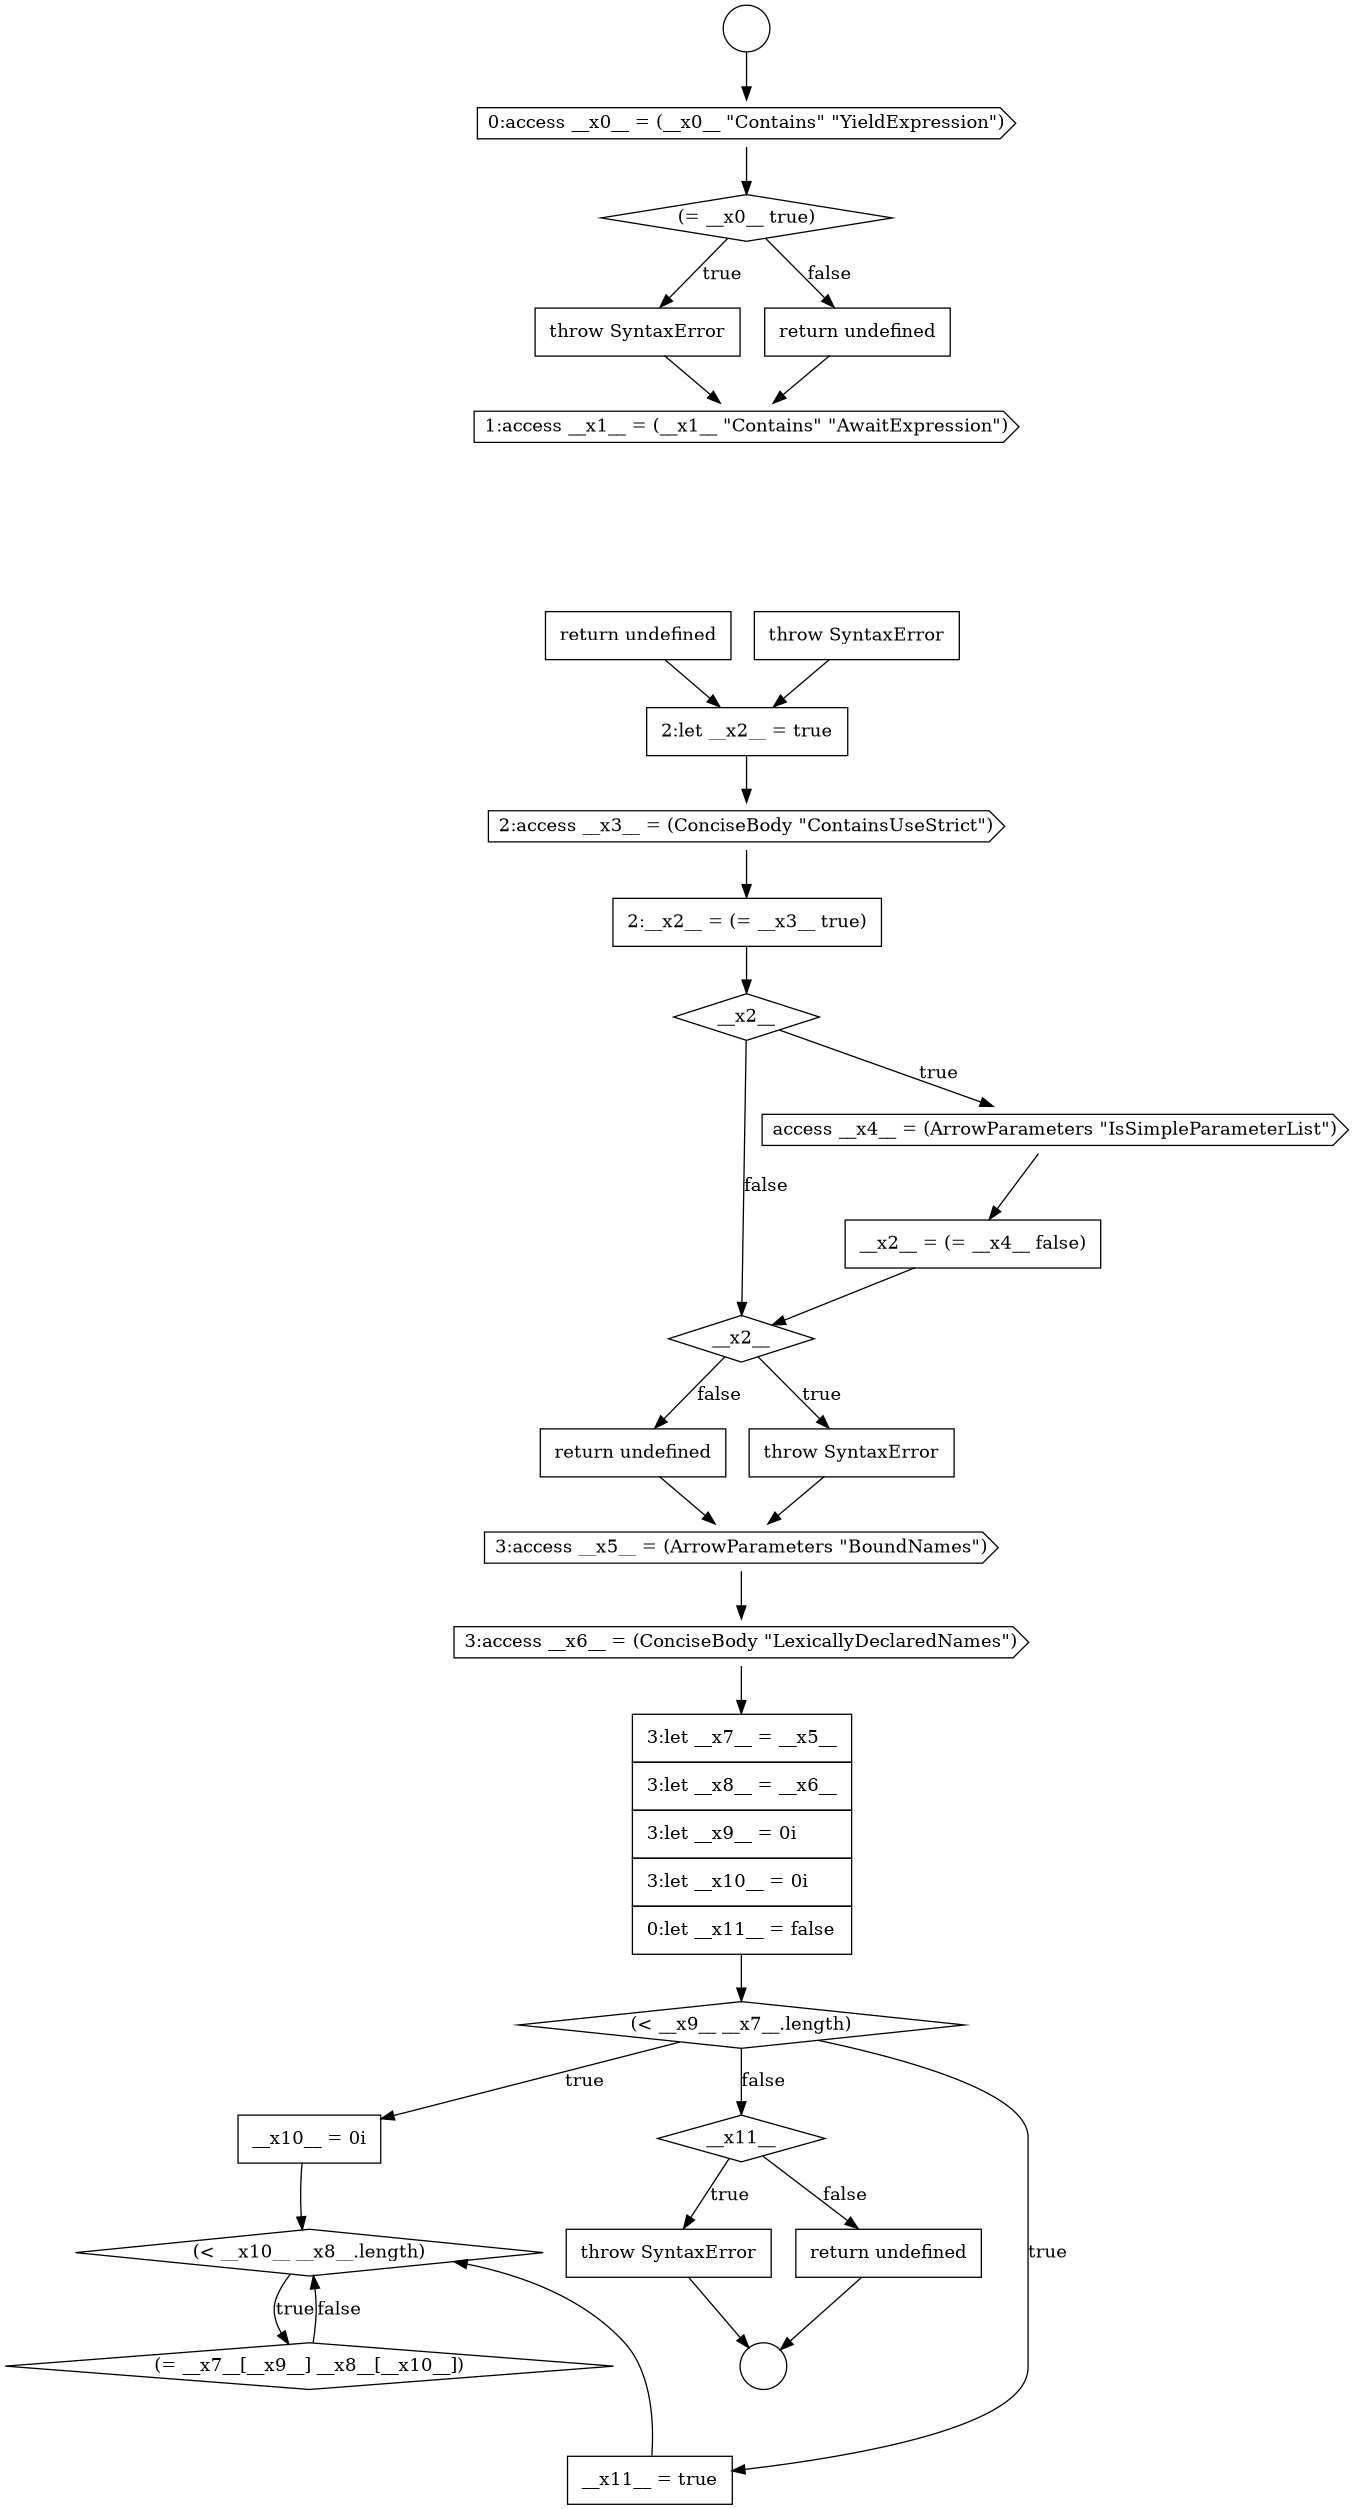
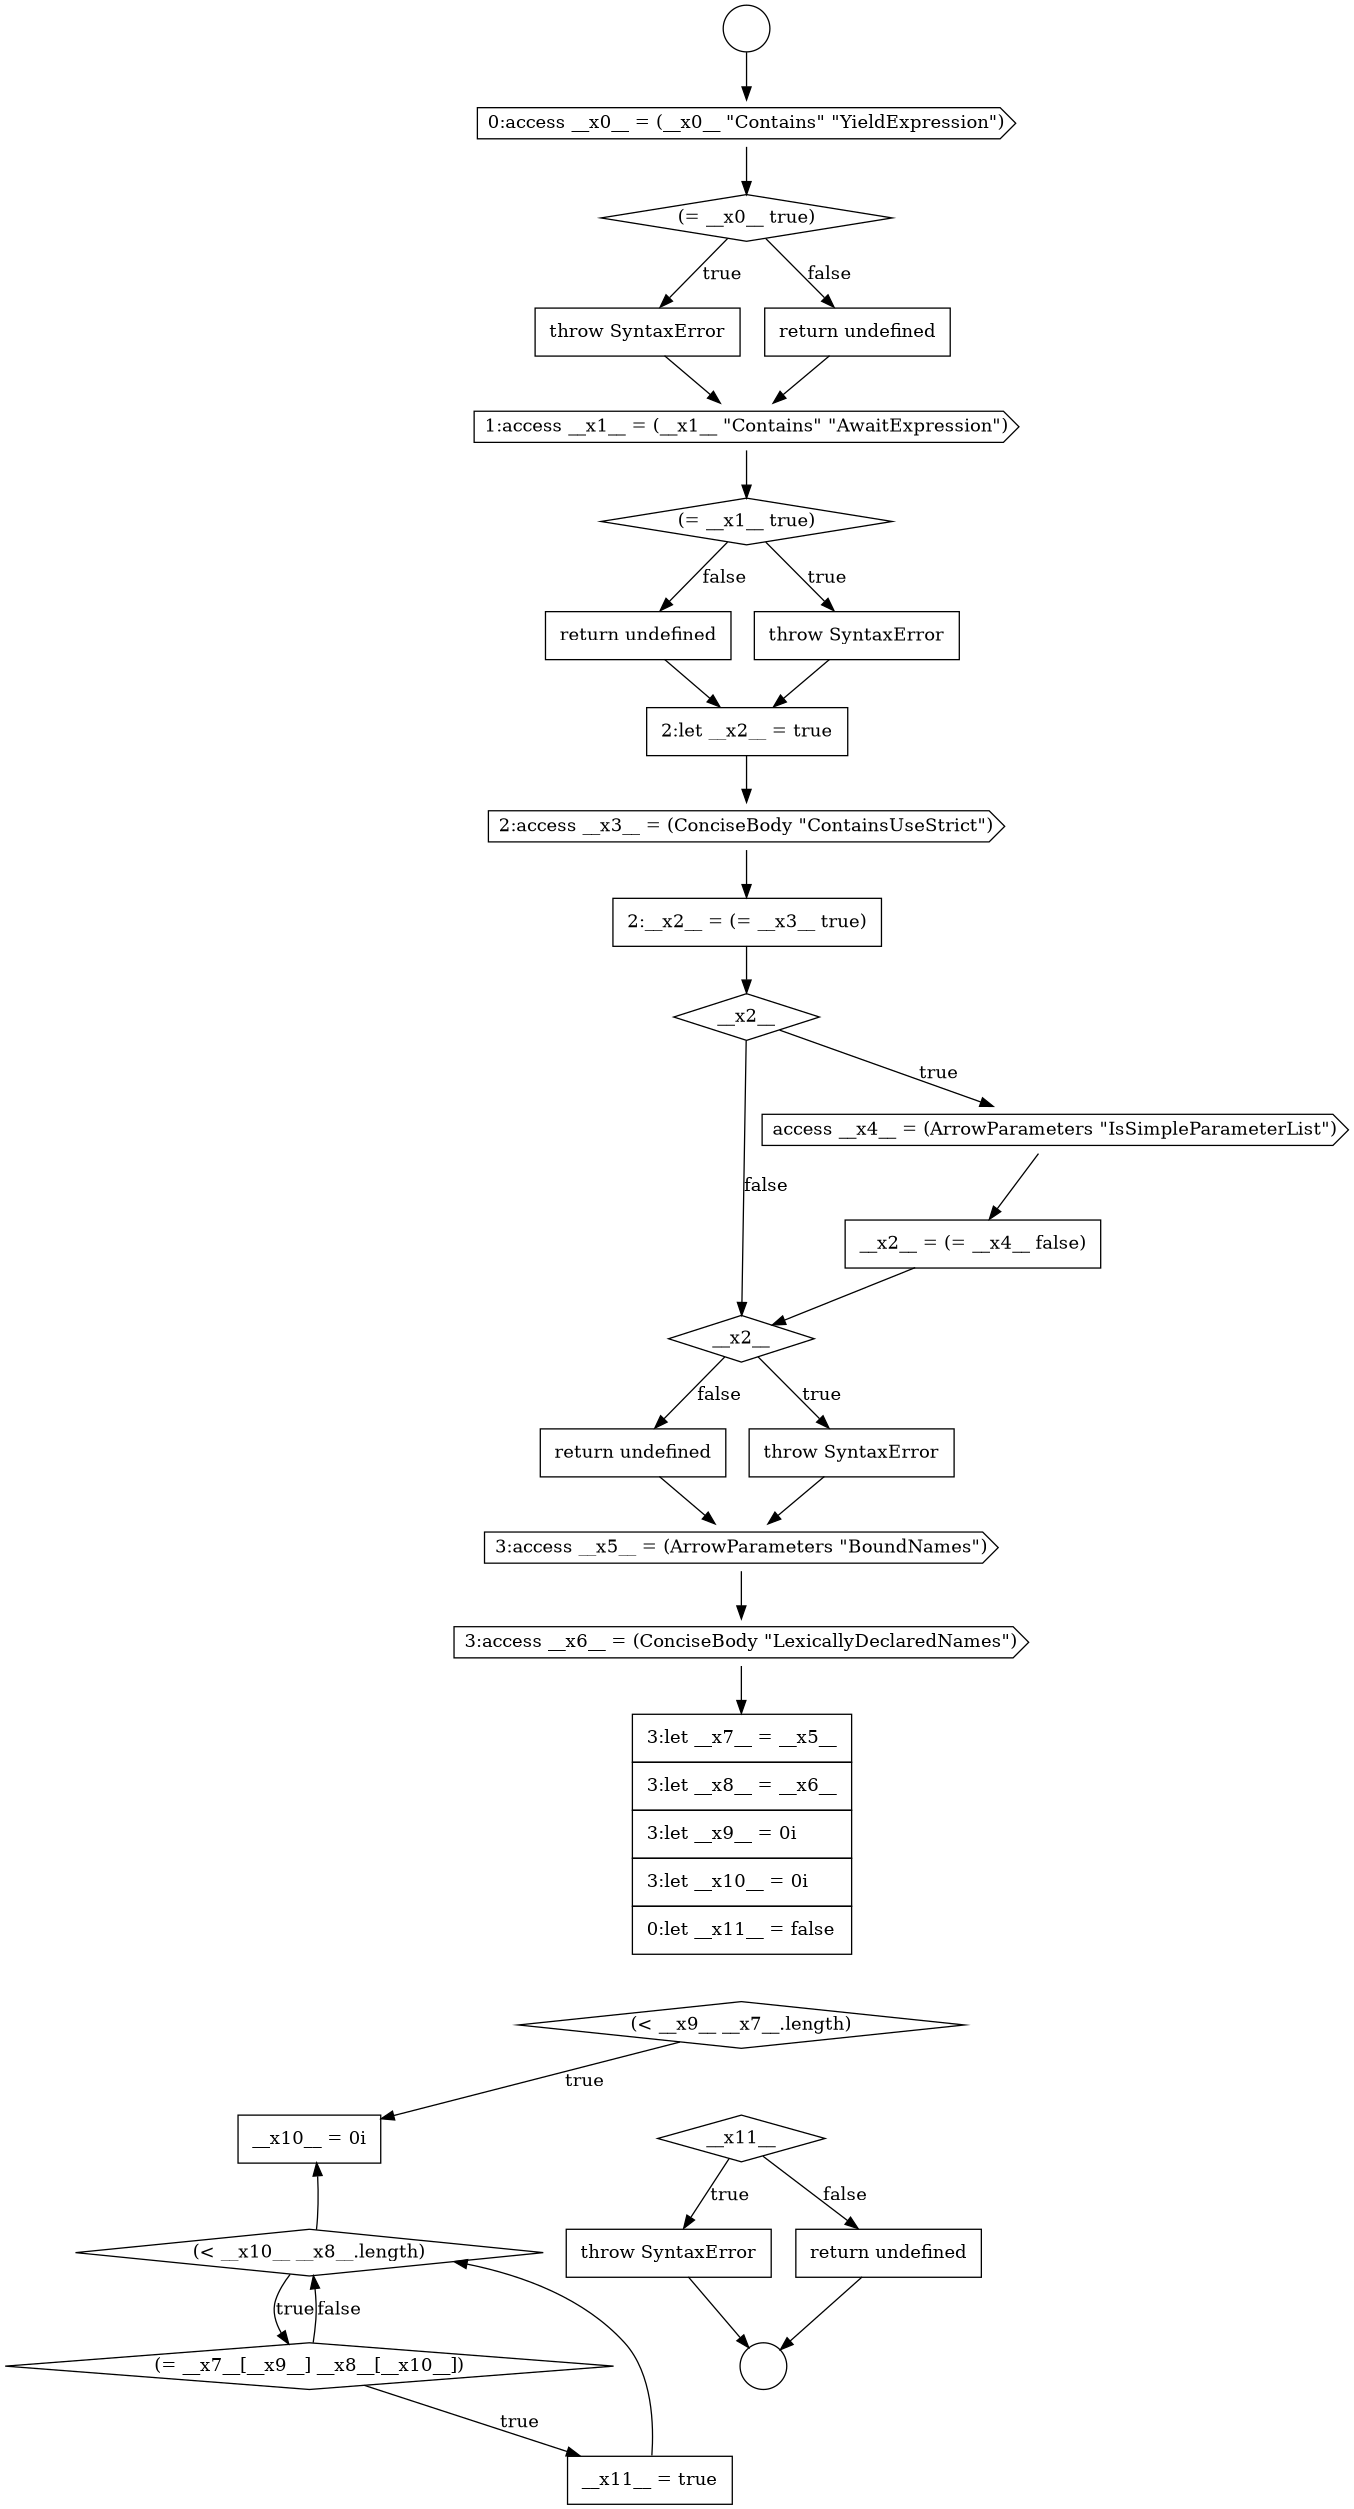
node "(= __x1__ true)": added
edge "3:let __x7__ = __x5__" -> "(< __x9__ __x7__.length)": removed
edge "(< __x9__ __x7__.length)" -> "__x11__": removed, label "false"
edge "__x10__ = 0i" -> "(< __x10__ __x8__.length)": reversed
edge "(< __x9__ __x7__.length)" -> "__x11__ = true": now "(= __x7__[__x9__] __x8__[__x10__])" -> "__x11__ = true"
